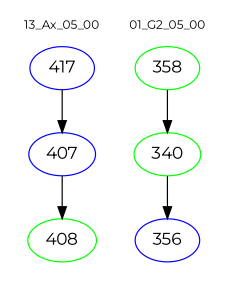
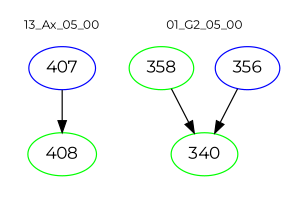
node "417": removed
edge "340" -> "356": reversed
